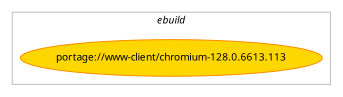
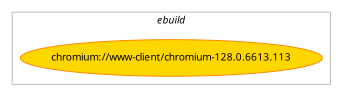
node "portage://www-client/chromium-128.0.6613.113": label "portage://www-client/chromium-128.0.6613.113" -> "chromium://www-client/chromium-128.0.6613.113"
